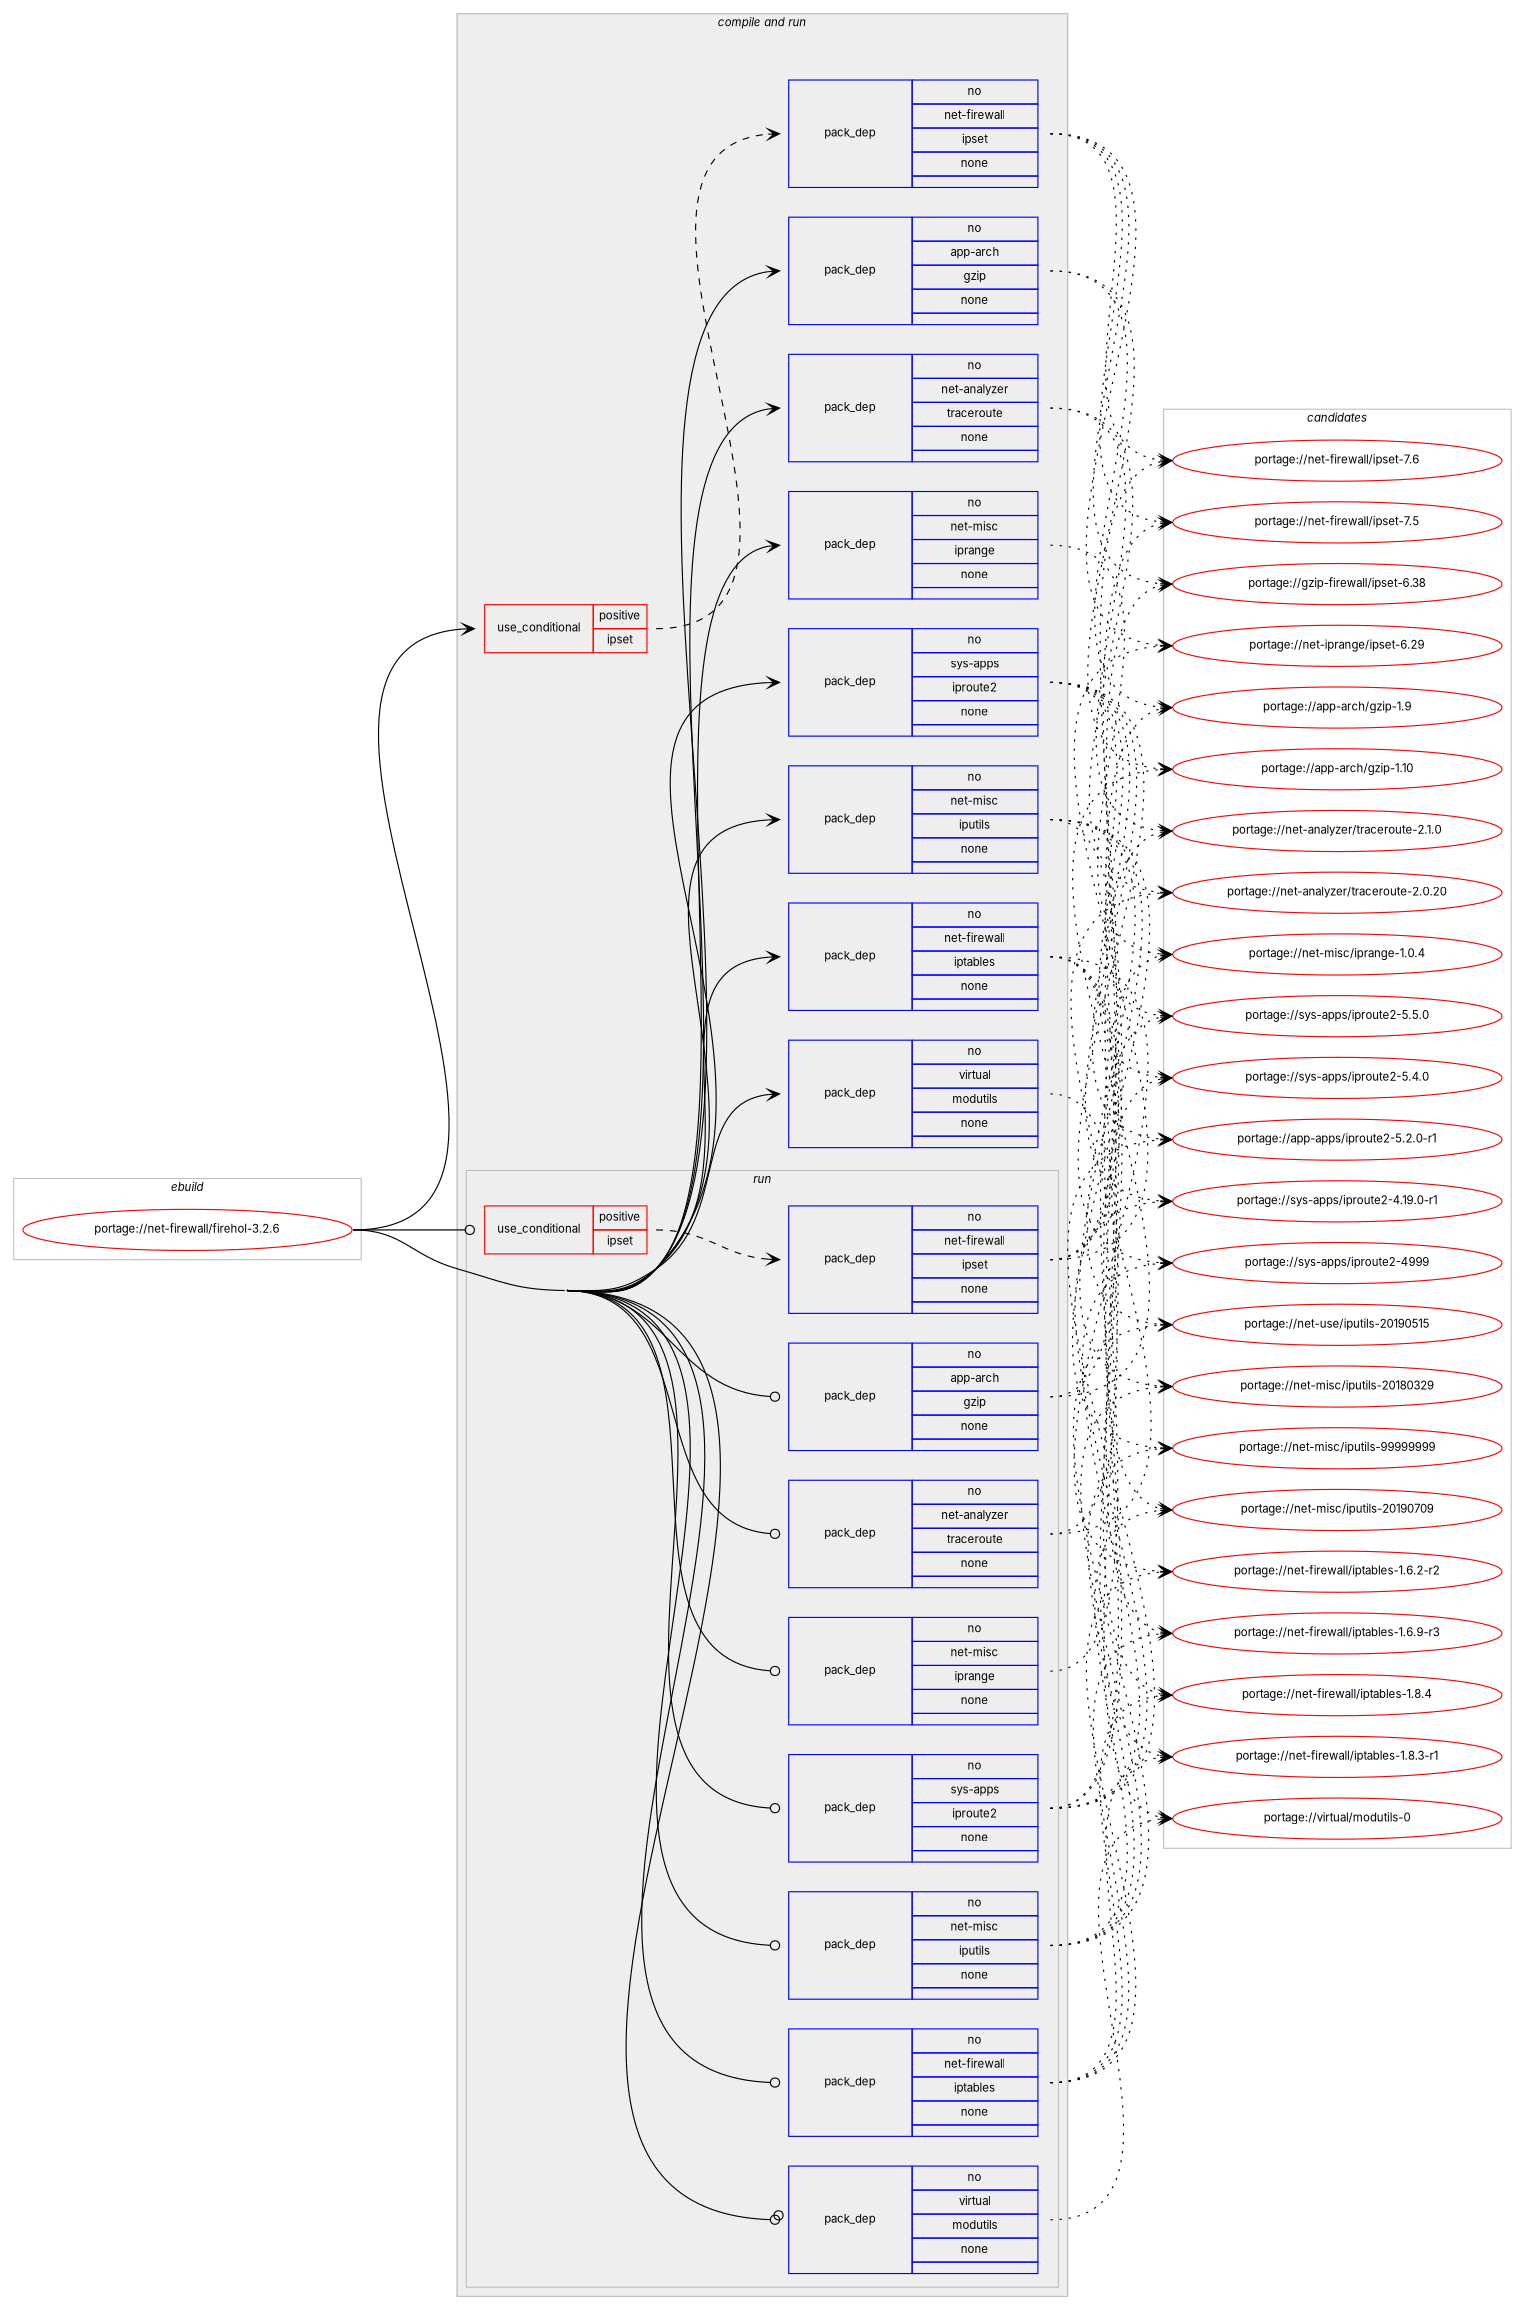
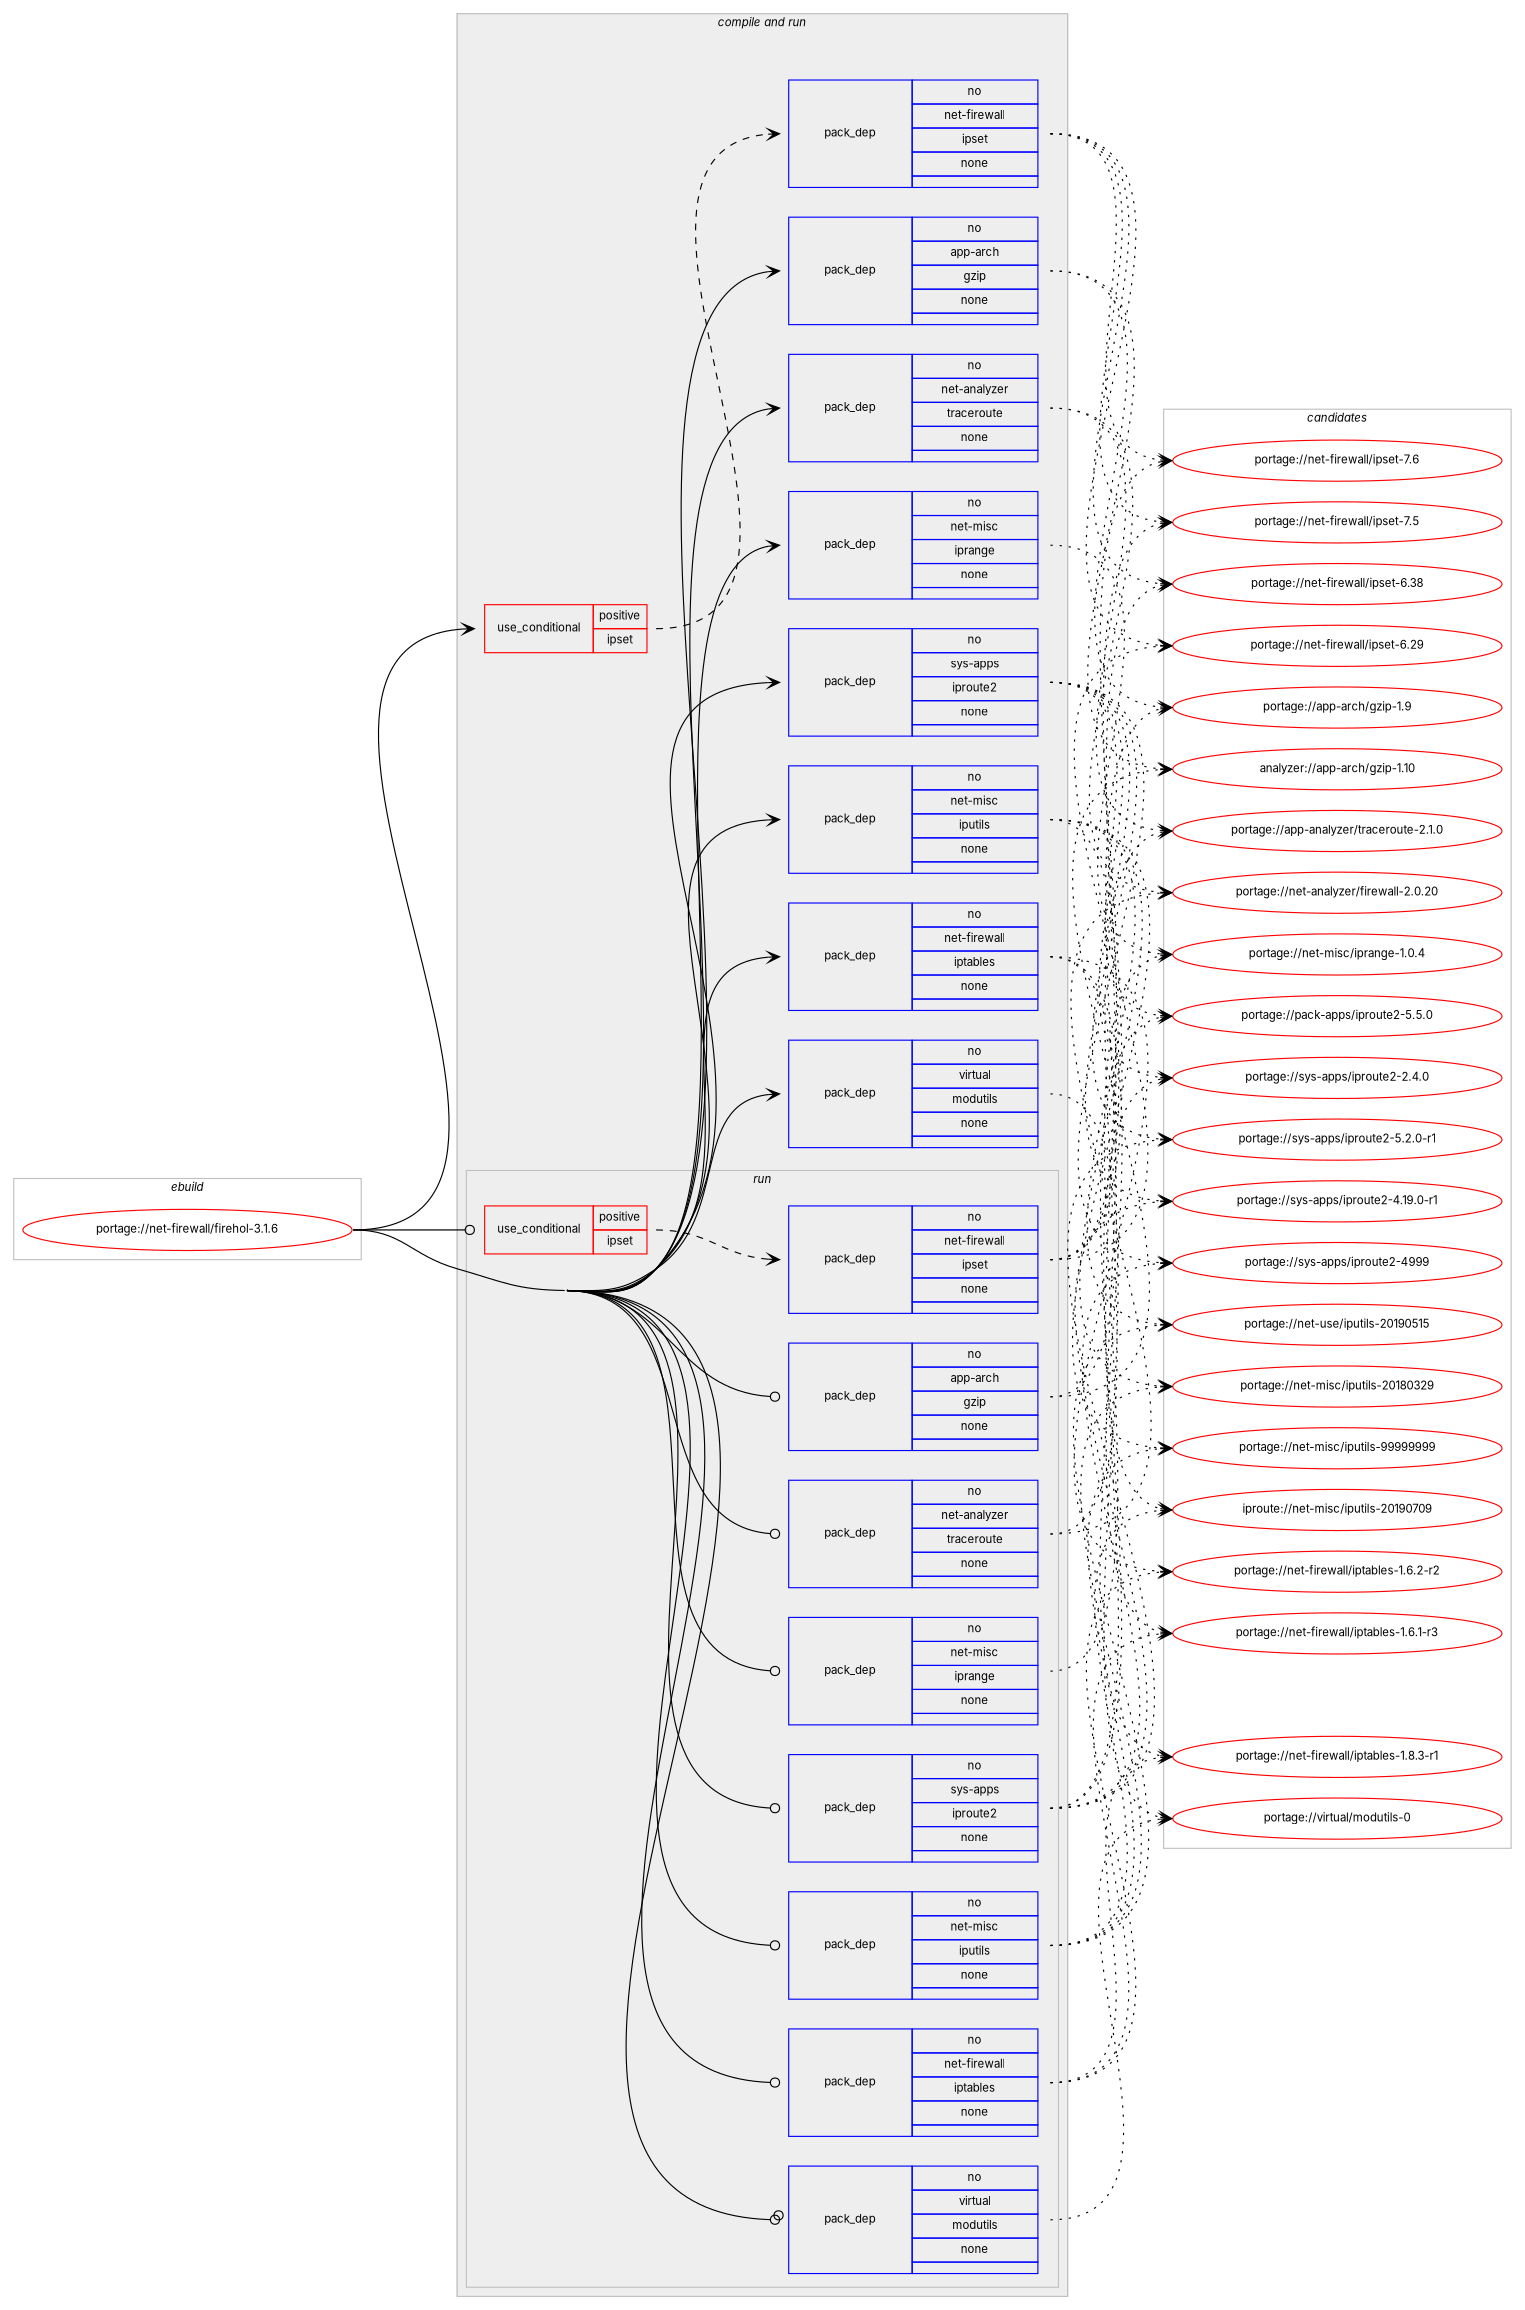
node "portage://gzip-firewall/ipset-6.38": label "portage://gzip-firewall/ipset-6.38" -> "portage://net-firewall/ipset-6.38"
node "portage://net-iprange/ipset-6.29": label "portage://net-iprange/ipset-6.29" -> "portage://net-firewall/ipset-6.29"
node "portage://app-arch/gzip-1.10": label "portage://app-arch/gzip-1.10" -> "analyzer://app-arch/gzip-1.10"
node "portage://net-analyzer/traceroute-2.1.0": label "portage://net-analyzer/traceroute-2.1.0" -> "portage://app-analyzer/traceroute-2.1.0"
node "portage://net-analyzer/traceroute-2.0.20": label "portage://net-analyzer/traceroute-2.0.20" -> "portage://net-analyzer/firewall-2.0.20"
node "portage://sys-apps/iproute2-5.5.0": label "portage://sys-apps/iproute2-5.5.0" -> "portage://pack-apps/iproute2-5.5.0"
node "portage://sys-apps/iproute2-5.4.0": label "portage://sys-apps/iproute2-5.4.0" -> "portage://sys-apps/iproute2-2.4.0"
node "portage://app-apps/iproute2-5.2.0-r1": label "portage://app-apps/iproute2-5.2.0-r1" -> "portage://sys-apps/iproute2-5.2.0-r1"
node "portage://net-firewall/firehol-3.2.6": label "portage://net-firewall/firehol-3.2.6" -> "portage://net-firewall/firehol-3.1.6"
node "portage://net-misc/iputils-20190709": label "portage://net-misc/iputils-20190709" -> "iproute://net-misc/iputils-20190709"
node "portage://net-firewall/iptables-1.6.9-r3": label "portage://net-firewall/iptables-1.6.9-r3" -> "portage://net-firewall/iptables-1.6.1-r3"
node "portage://net-firewall/iptables-1.8.4": removed
